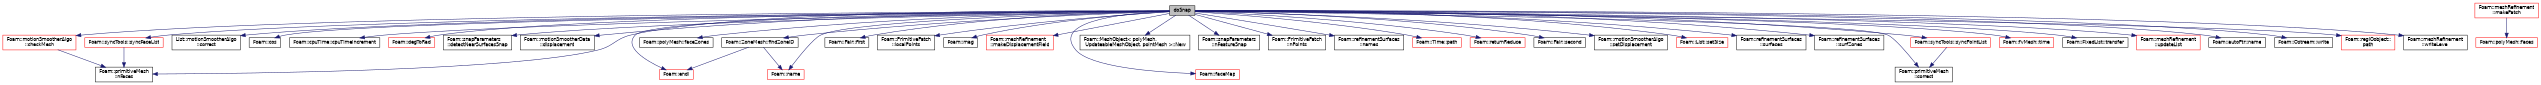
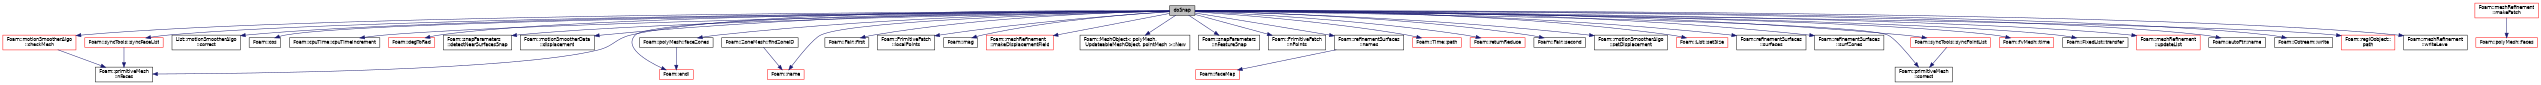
edge "doSnap" -> "Foam::ZoneMesh::findZoneID": removed
edge "doSnap" -> "Foam::faceMap": now "Foam::refinementSurfaces ::names" -> "Foam::faceMap"
edge "Foam::ZoneMesh::findZoneID" -> "Foam::endl": now "Foam::polyMesh::faceZones" -> "Foam::endl"
